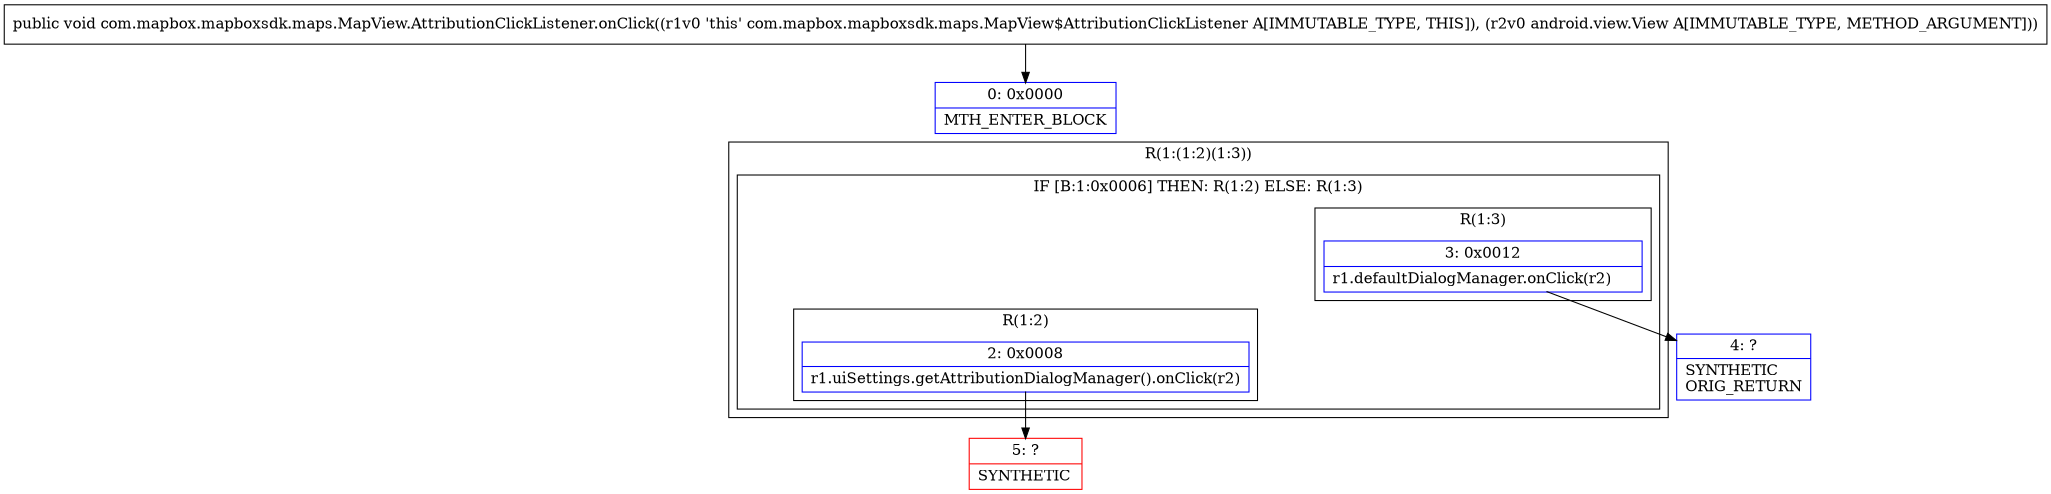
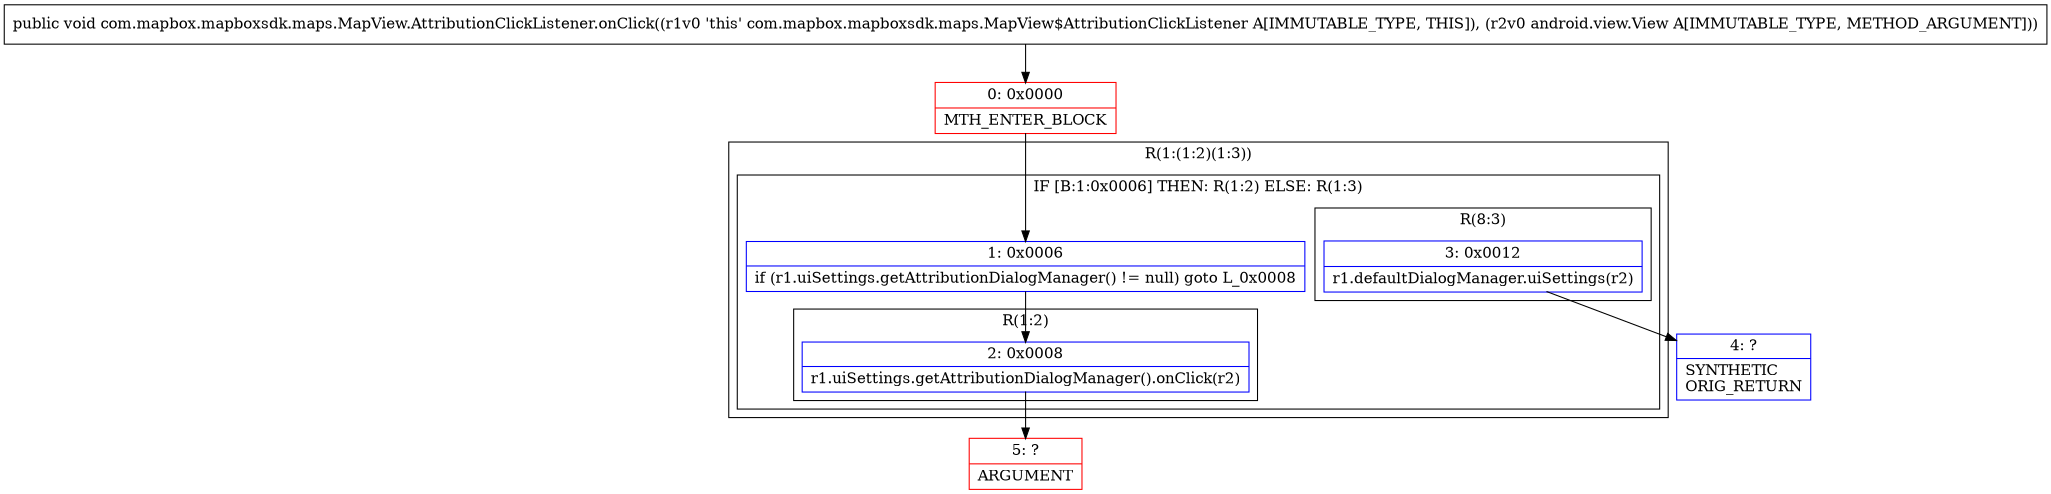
node "0: 0x0000": color blue -> red
cluster "R(1:3)": label "R(1:3)" -> "R(8:3)"
node "1: 0x0006": added
node "3: 0x0012": text "r1.defaultDialogManager.onClick(r2)" -> "r1.defaultDialogManager.uiSettings(r2)"
node "5: ?": text "SYNTHETIC" -> "ARGUMENT"
